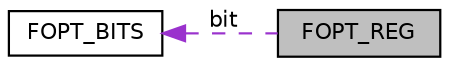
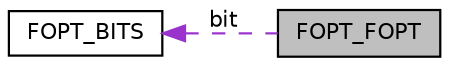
node "FOPT_REG": label "FOPT_REG" -> "FOPT_FOPT"
